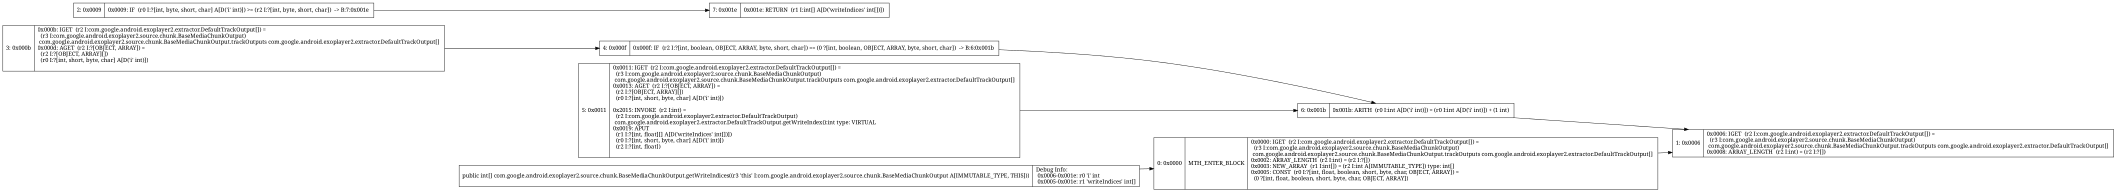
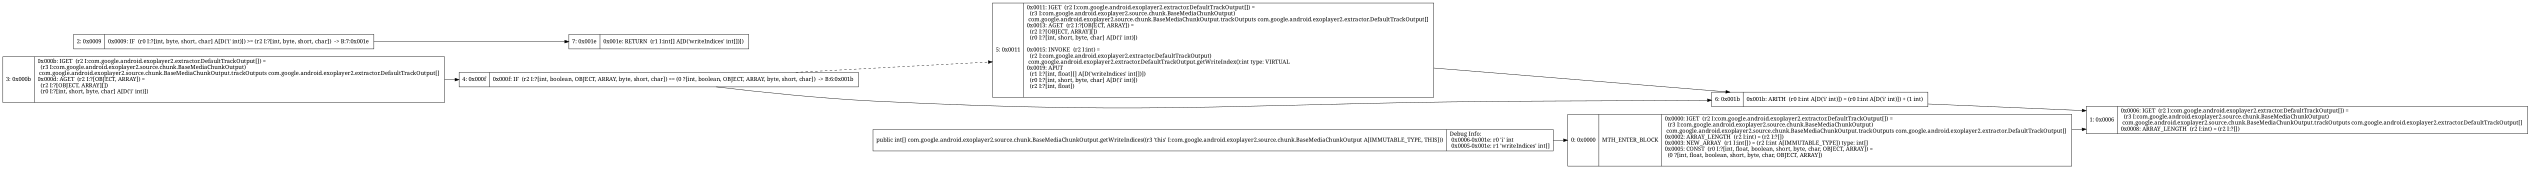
edge "4: 0x000f" -> "5: 0x0011": added
node "5: 0x0011": text "0x2015: INVOKE  (r2 I:int) =" -> "0x0015: INVOKE  (r2 I:int) ="
